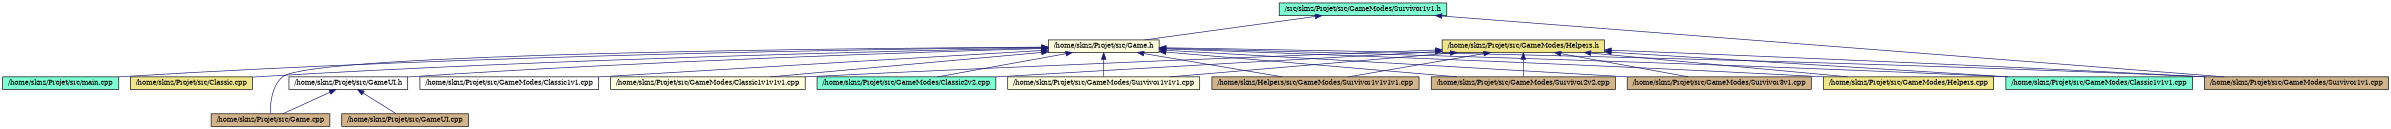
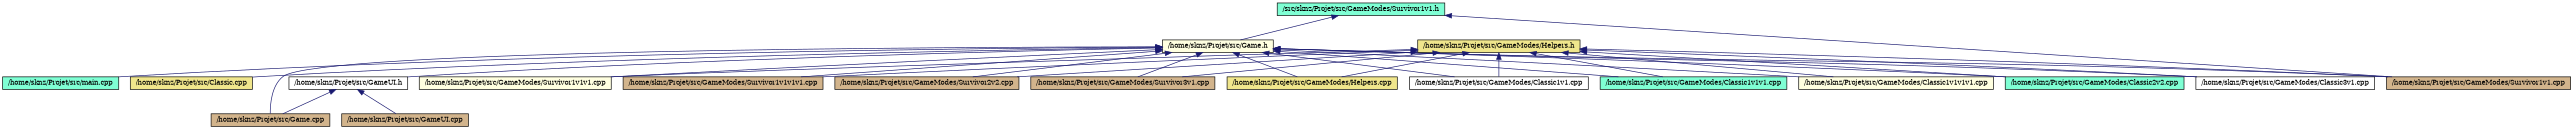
edge "/home/sknz/Projet/src/GameModes/Classic1v1.cpp" -> "/home/sknz/Projet/src/GameModes/Helpers.h": added
node "/home/sknz/Helpers/src/GameModes/Survivor1v1v1v1.cpp": label "/home/sknz/Helpers/src/GameModes/Survivor1v1v1v1.cpp" -> "/home/sknz/Projet/src/GameModes/Survivor1v1v1v1.cpp"
node "/home/sknz/Projet/src/GameModes/Classic3v1.cpp": added
